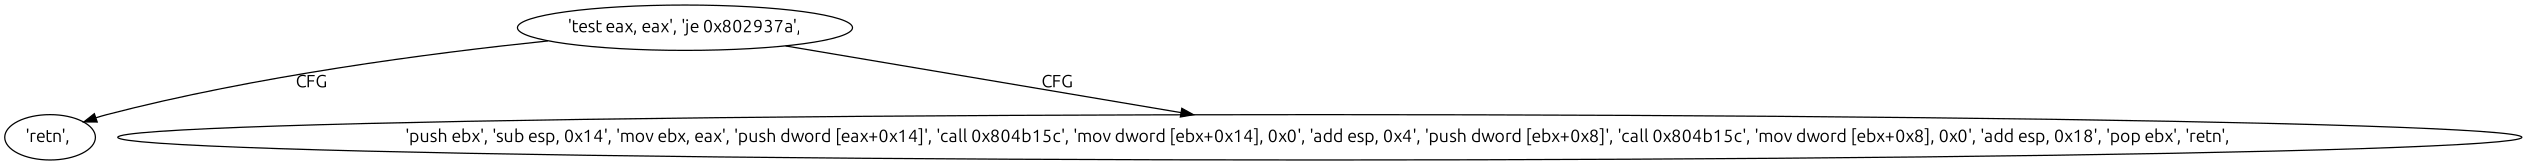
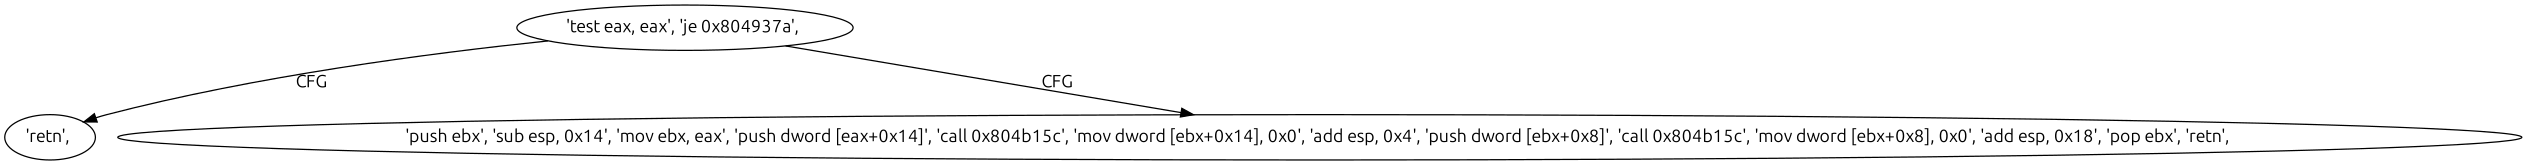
node "'test eax, eax', 'je 0x802937a',": label "'test eax, eax', 'je 0x802937a'," -> "'test eax, eax', 'je 0x804937a',"
